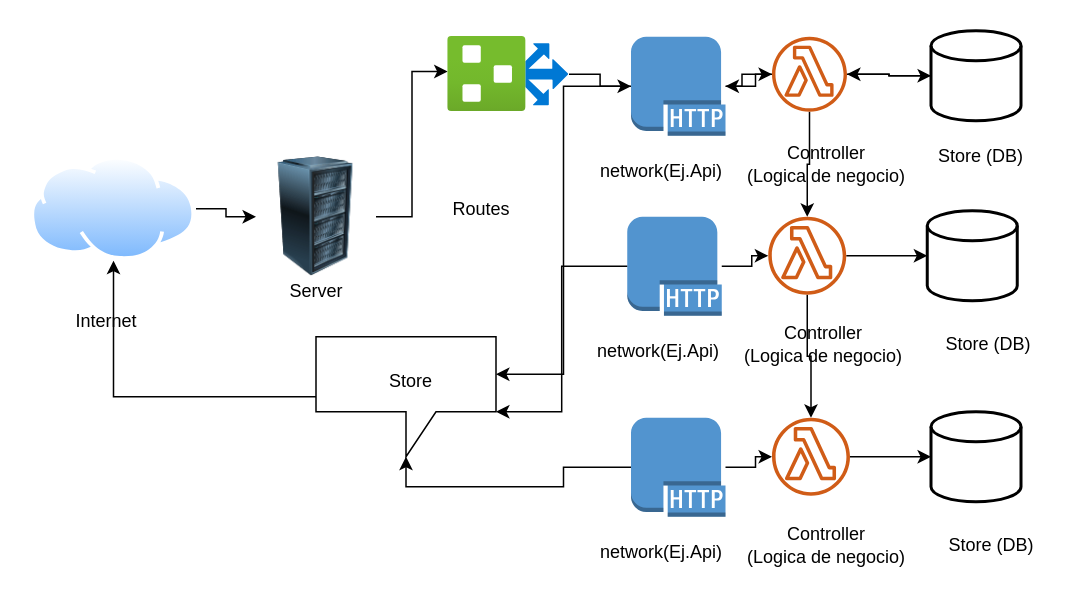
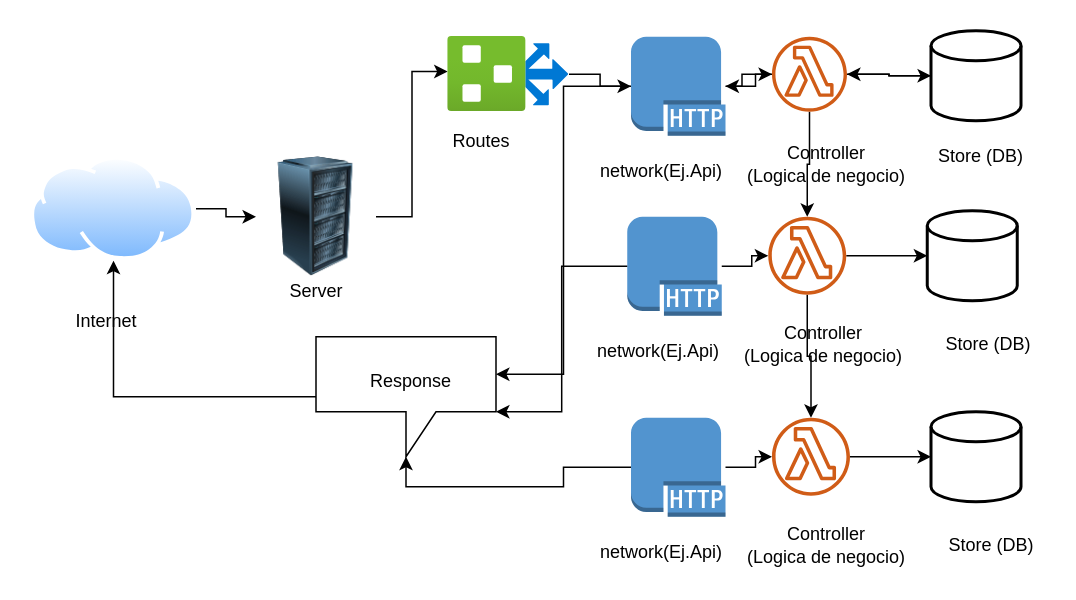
node "Routes": moved (481, 209) -> (481, 142)
node "Store": label "Store" -> "Response"
